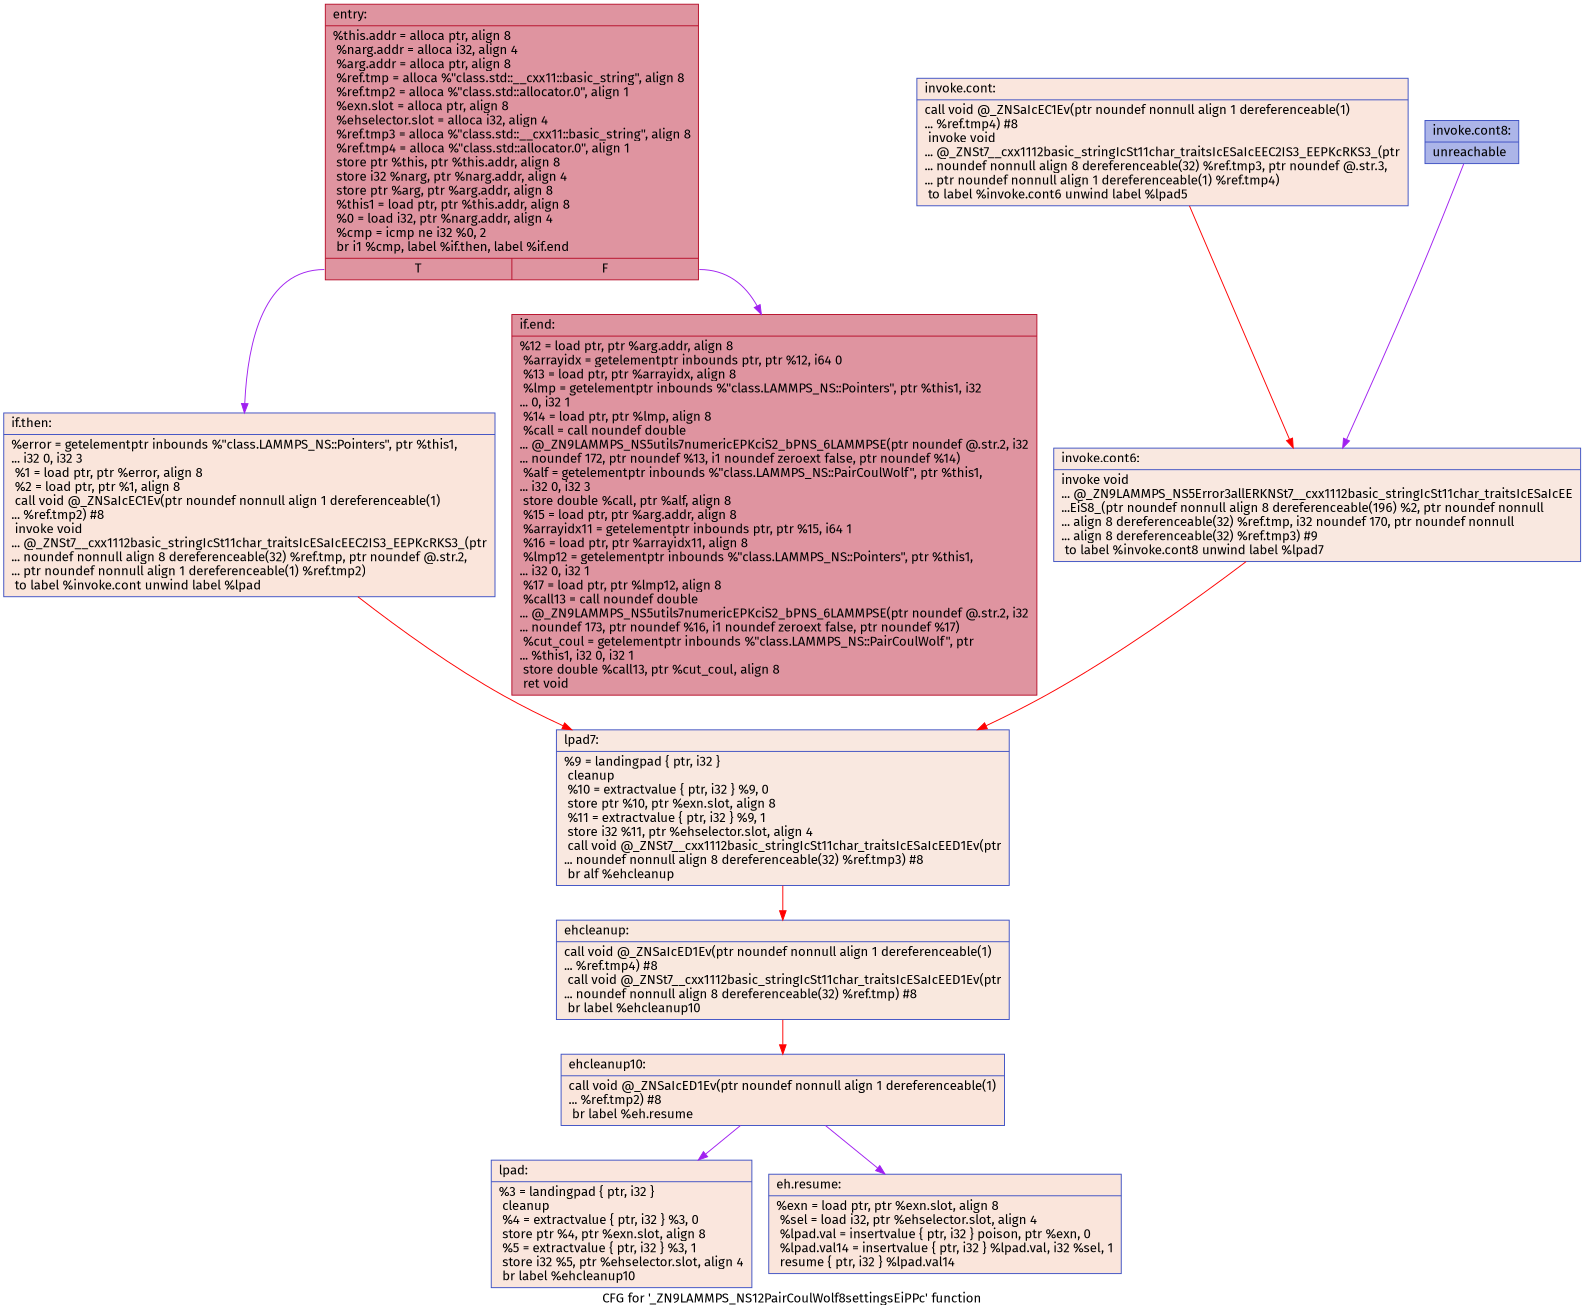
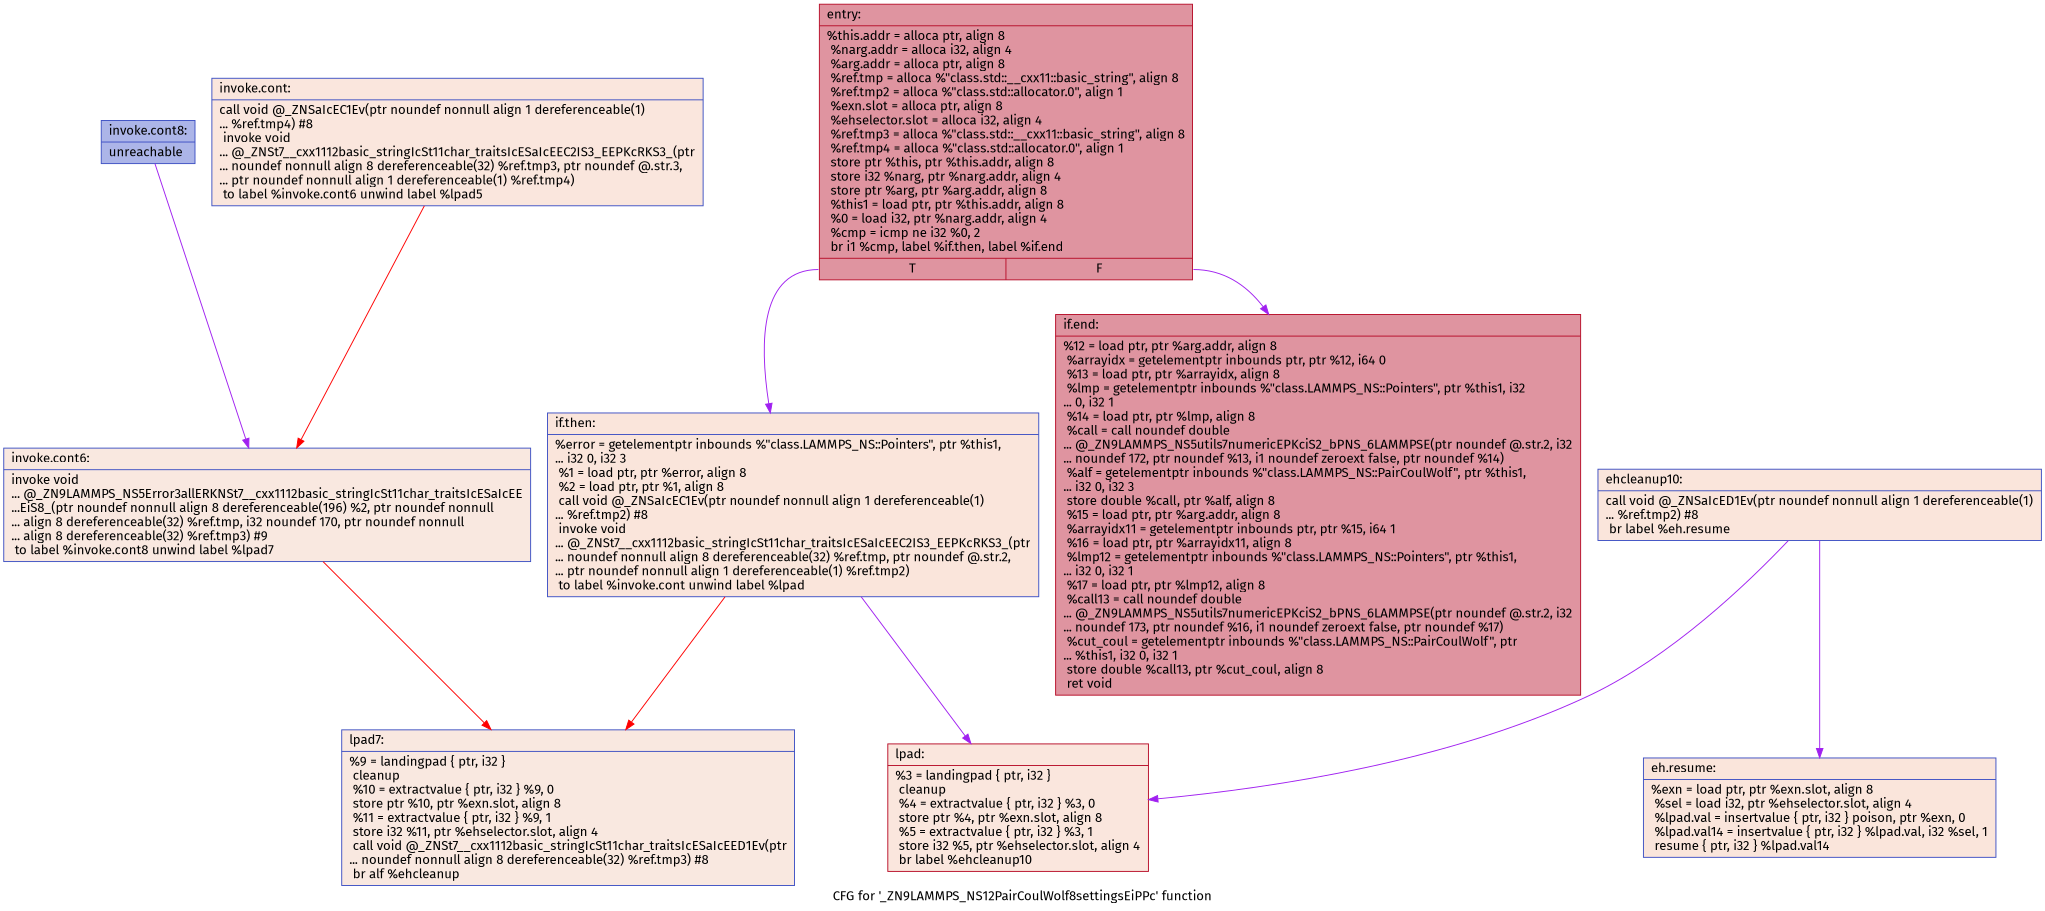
edge "if.then:" -> "lpad:": added
node "ehcleanup:": removed
node "lpad:": color #3d50c3ff -> #b70d28ff
